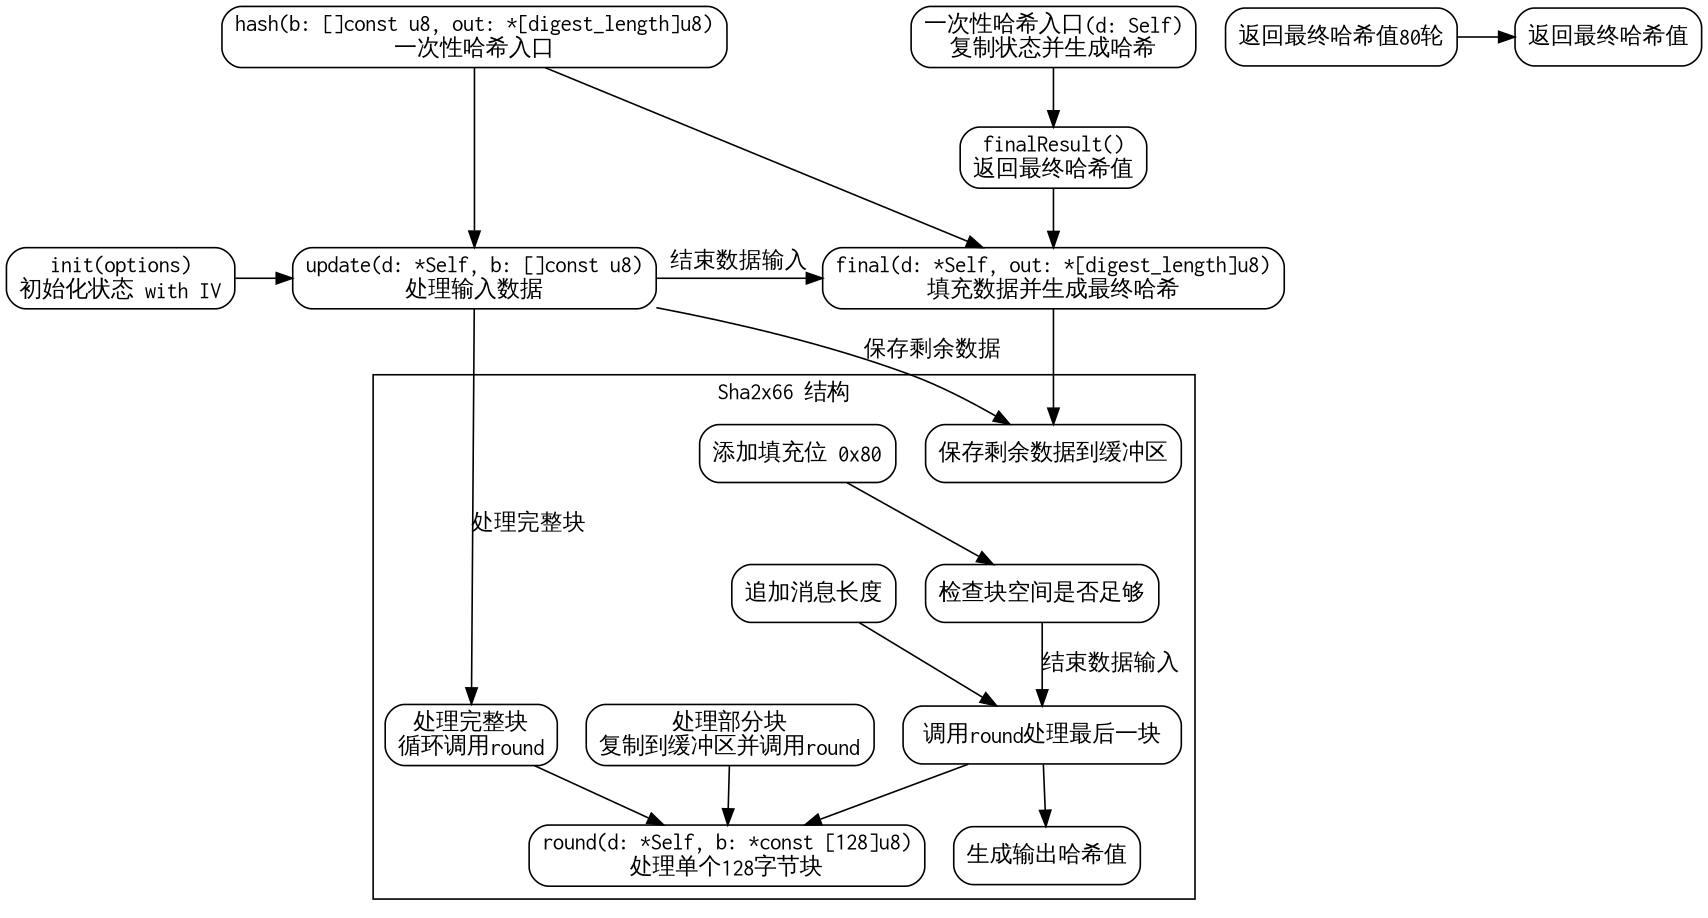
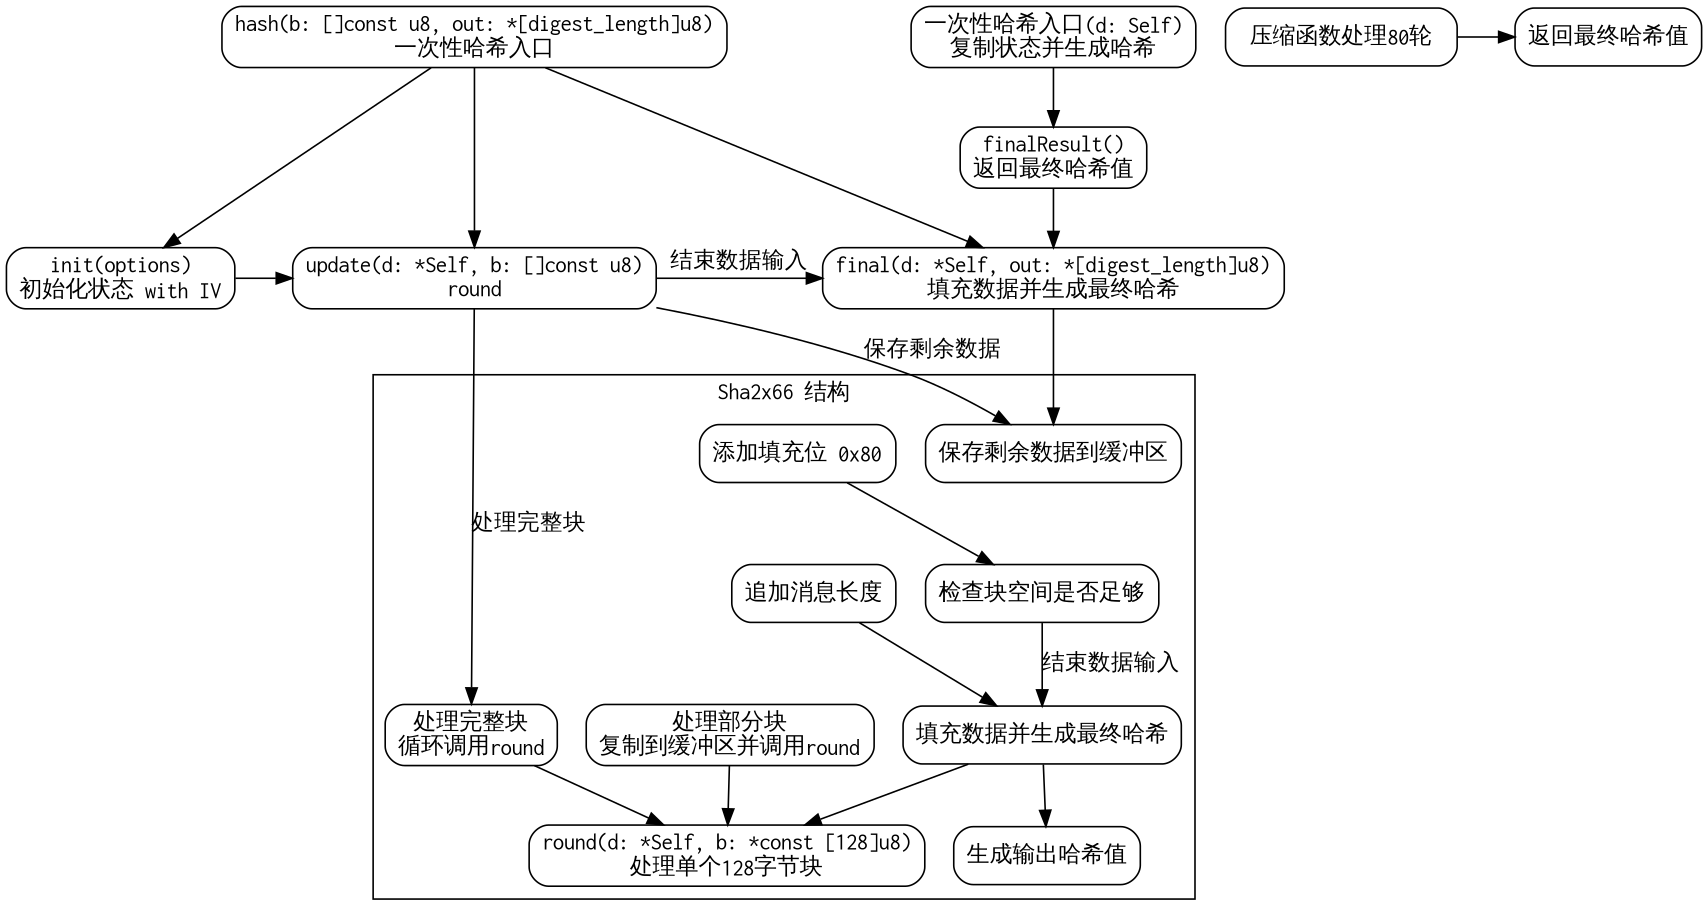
node "返回最终哈希值80轮": label "返回最终哈希值80轮" -> "压缩函数处理80轮"
edge "hash(b: []const u8, out: *[digest_length]u8) 一次性哈希入口" -> "init(options) 初始化状态 with IV": added
node "update(d: *Self, b: []const u8) 处理输入数据": label "update(d: *Self, b: []const u8) 处理输入数据" -> "update(d: *Self, b: []const u8) round"
node "调用round处理最后一块": label "调用round处理最后一块" -> "填充数据并生成最终哈希"
